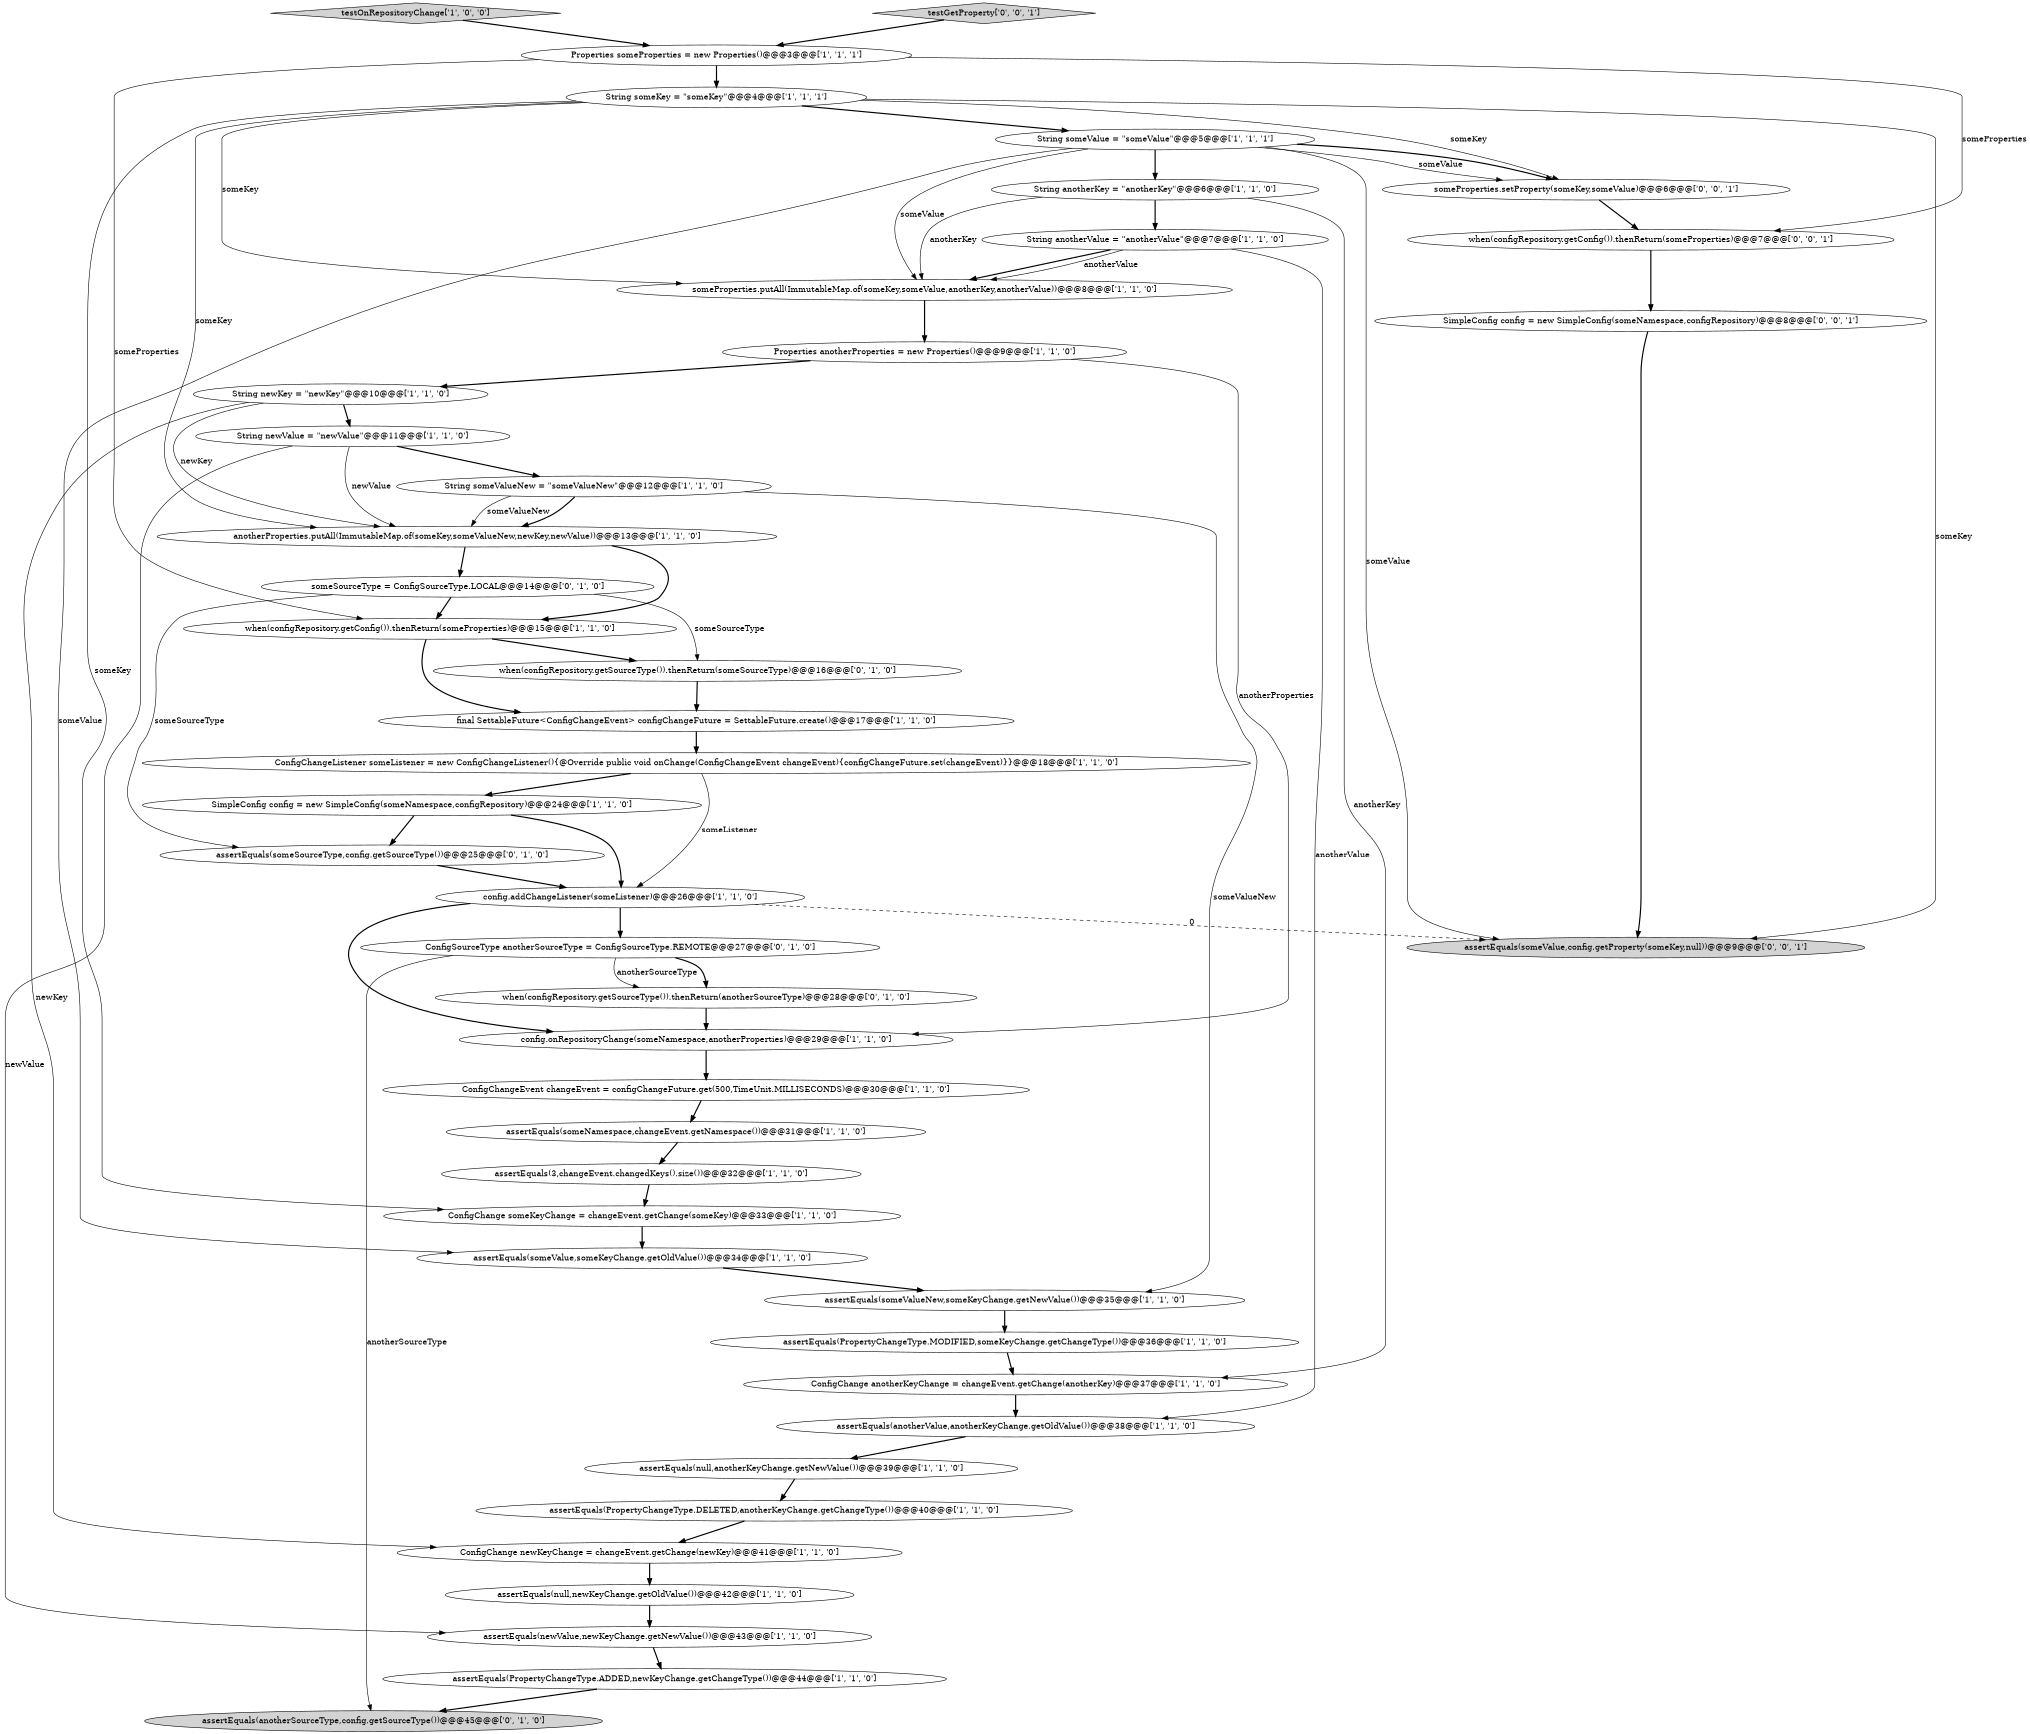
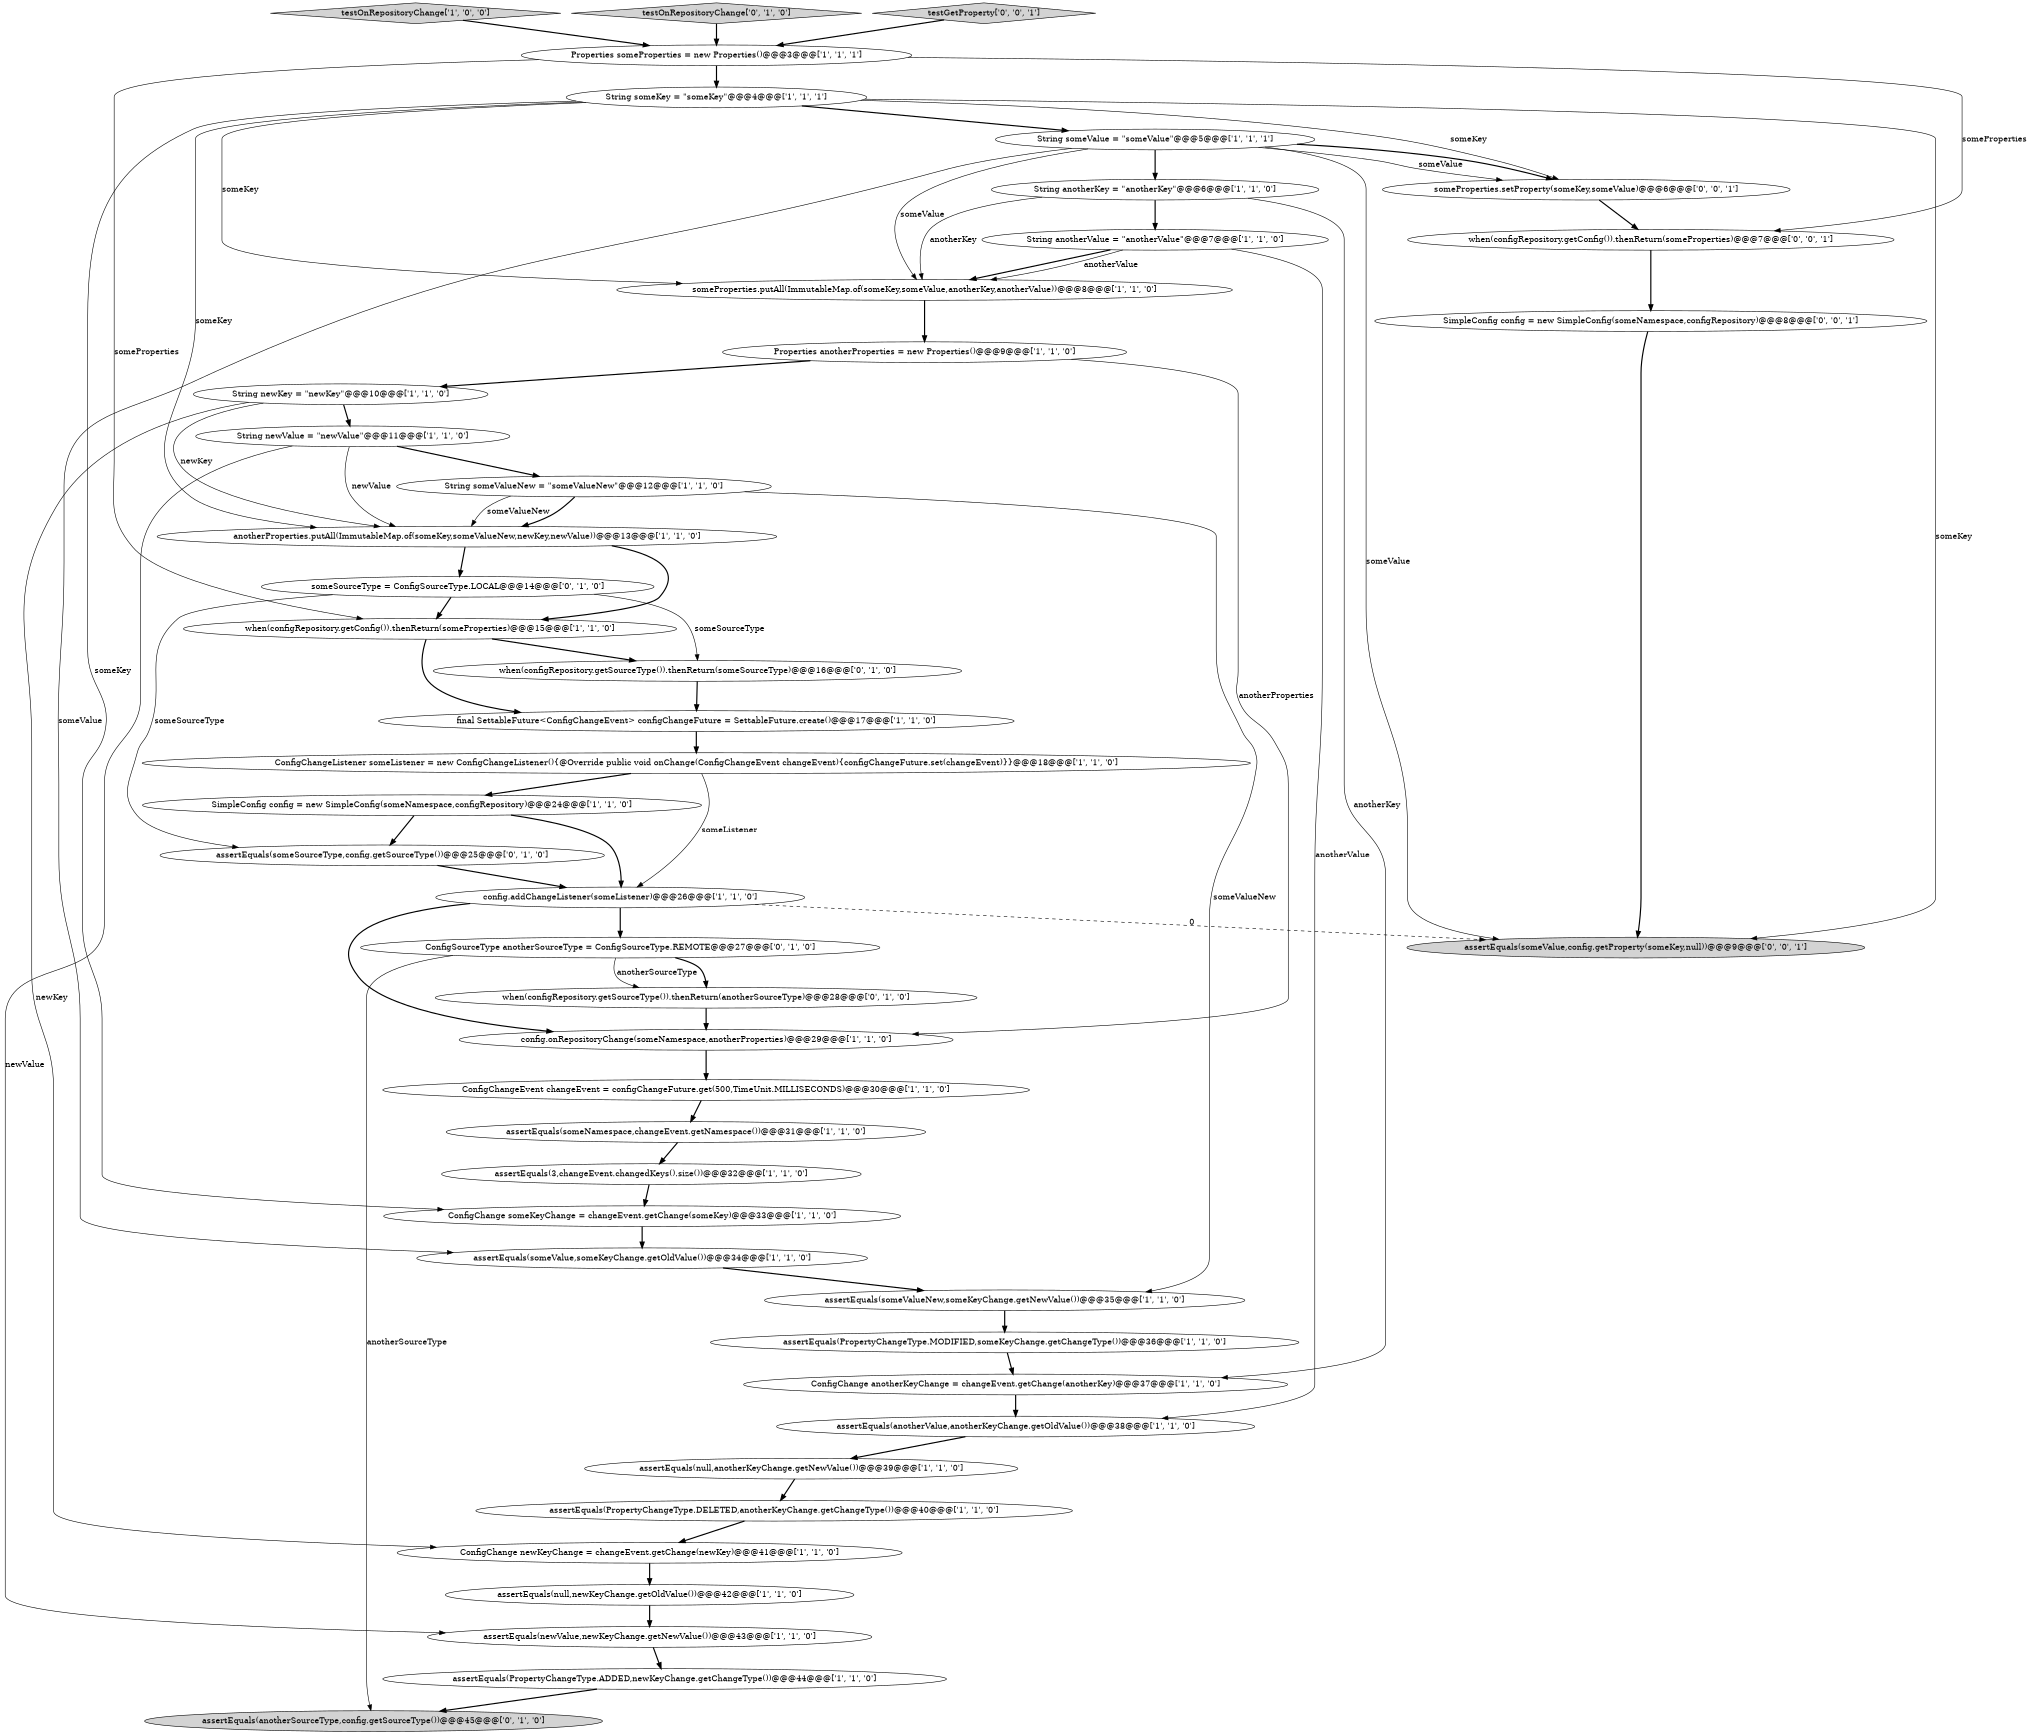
node "testOnRepositoryChange['0', '1', '0']": added
